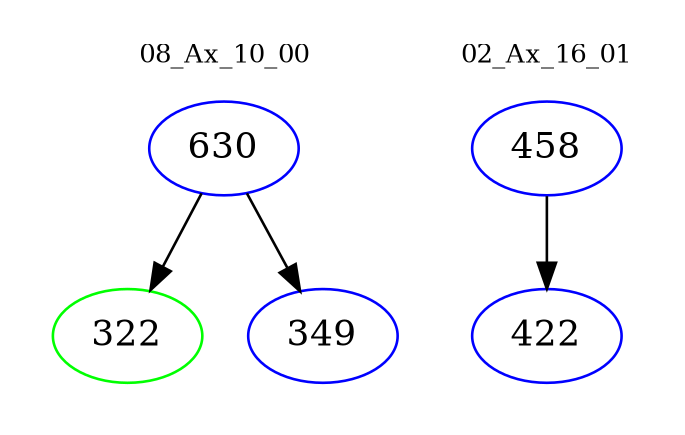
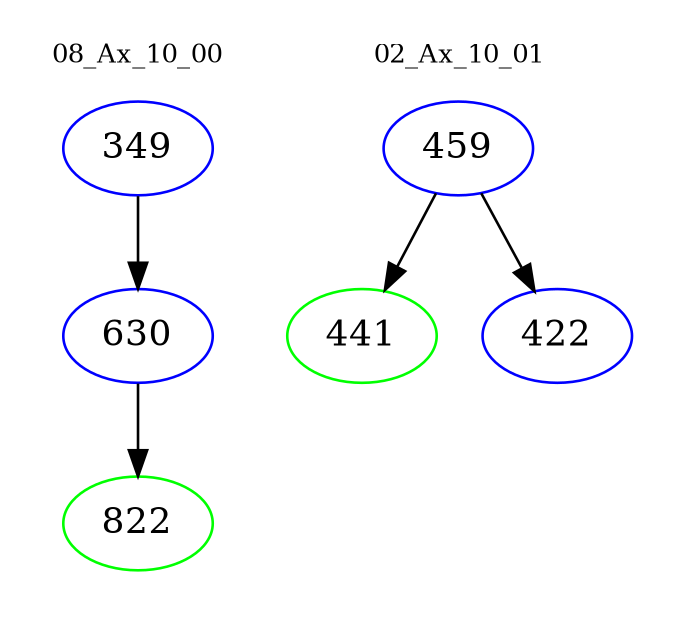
cluster "02_Ax_16_01": label "02_Ax_16_01" -> "02_Ax_10_01"
node "458": label "458" -> "459"
edge "630" -> "349": reversed
node "322": label "322" -> "822"
node "441": added
